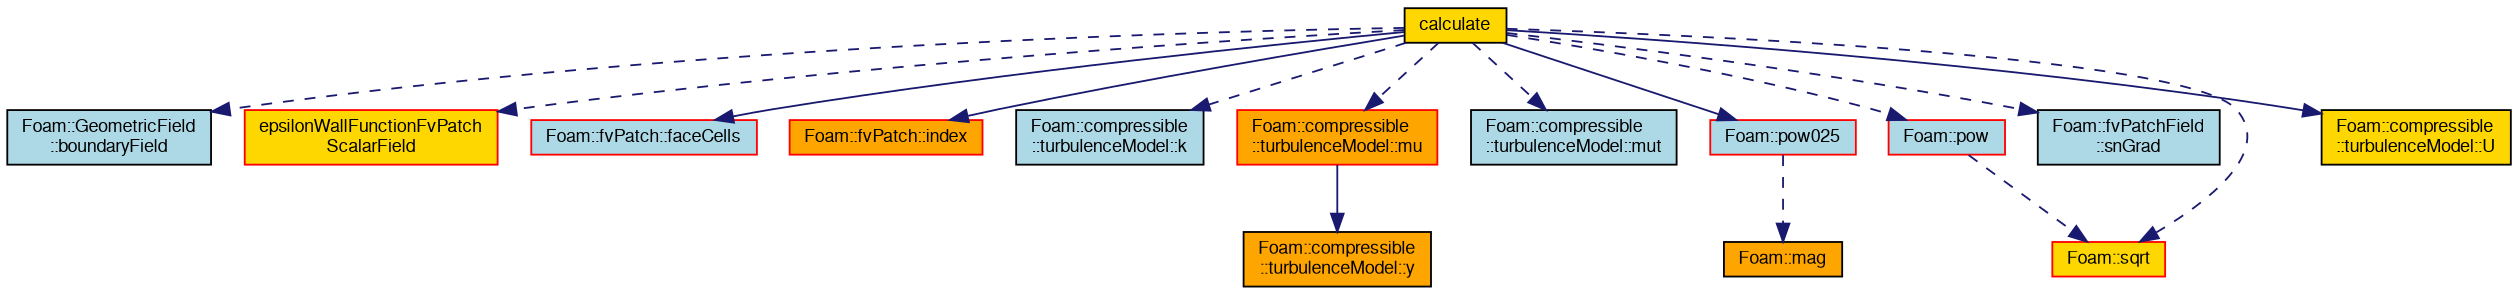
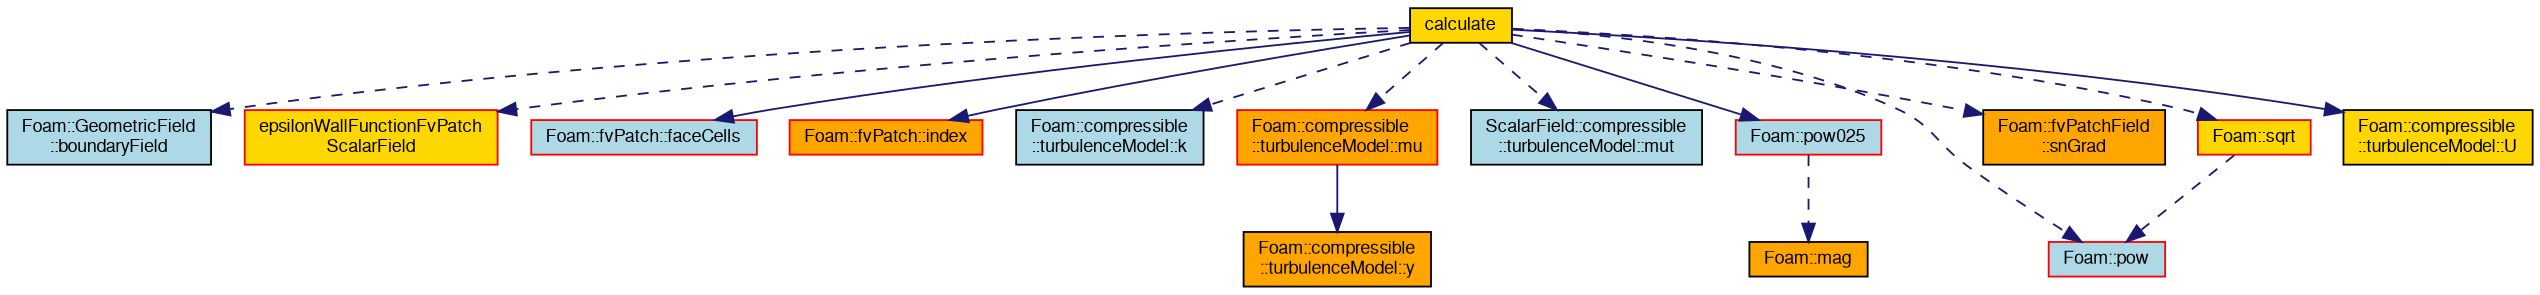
node "Foam::compressible ::turbulenceModel::mut": label "Foam::compressible ::turbulenceModel::mut" -> "ScalarField::compressible ::turbulenceModel::mut"
node "Foam::fvPatchField ::snGrad": fillcolor lightblue -> orange
edge "Foam::pow" -> "Foam::sqrt": reversed
